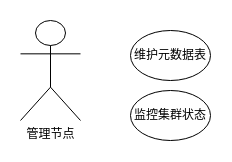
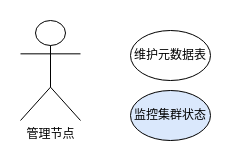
node "监控集群状态": fillcolor #ffffff -> #dae8fc
